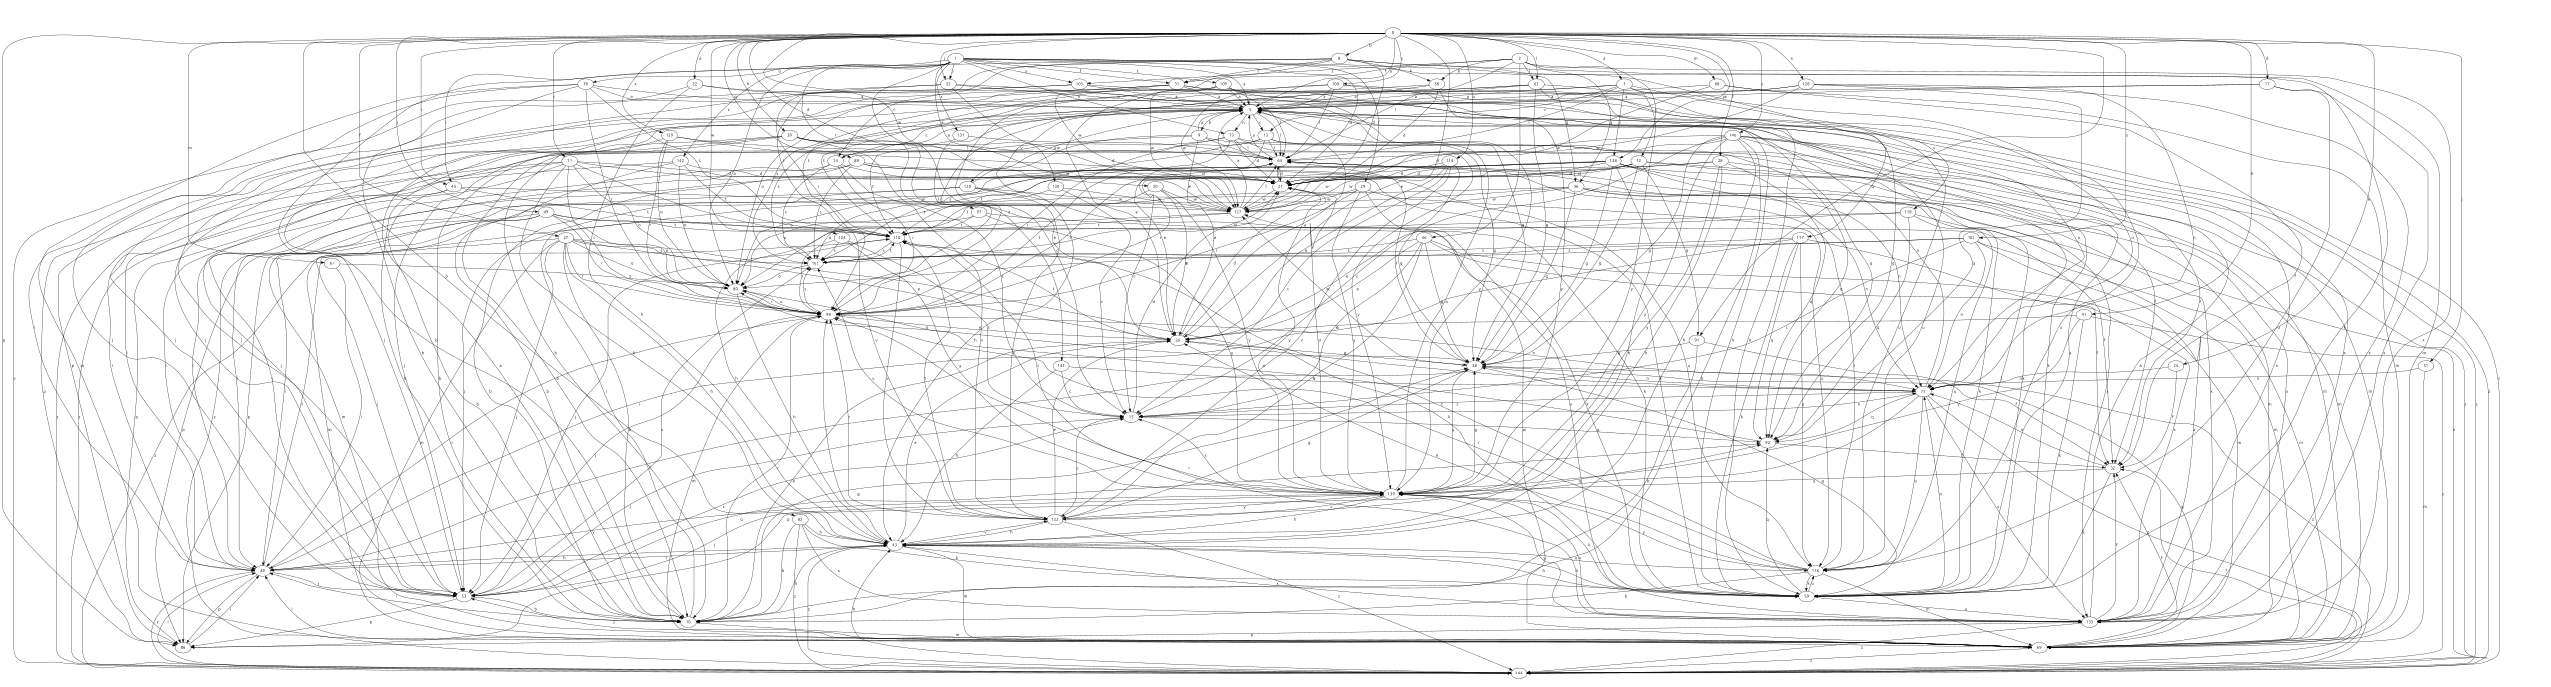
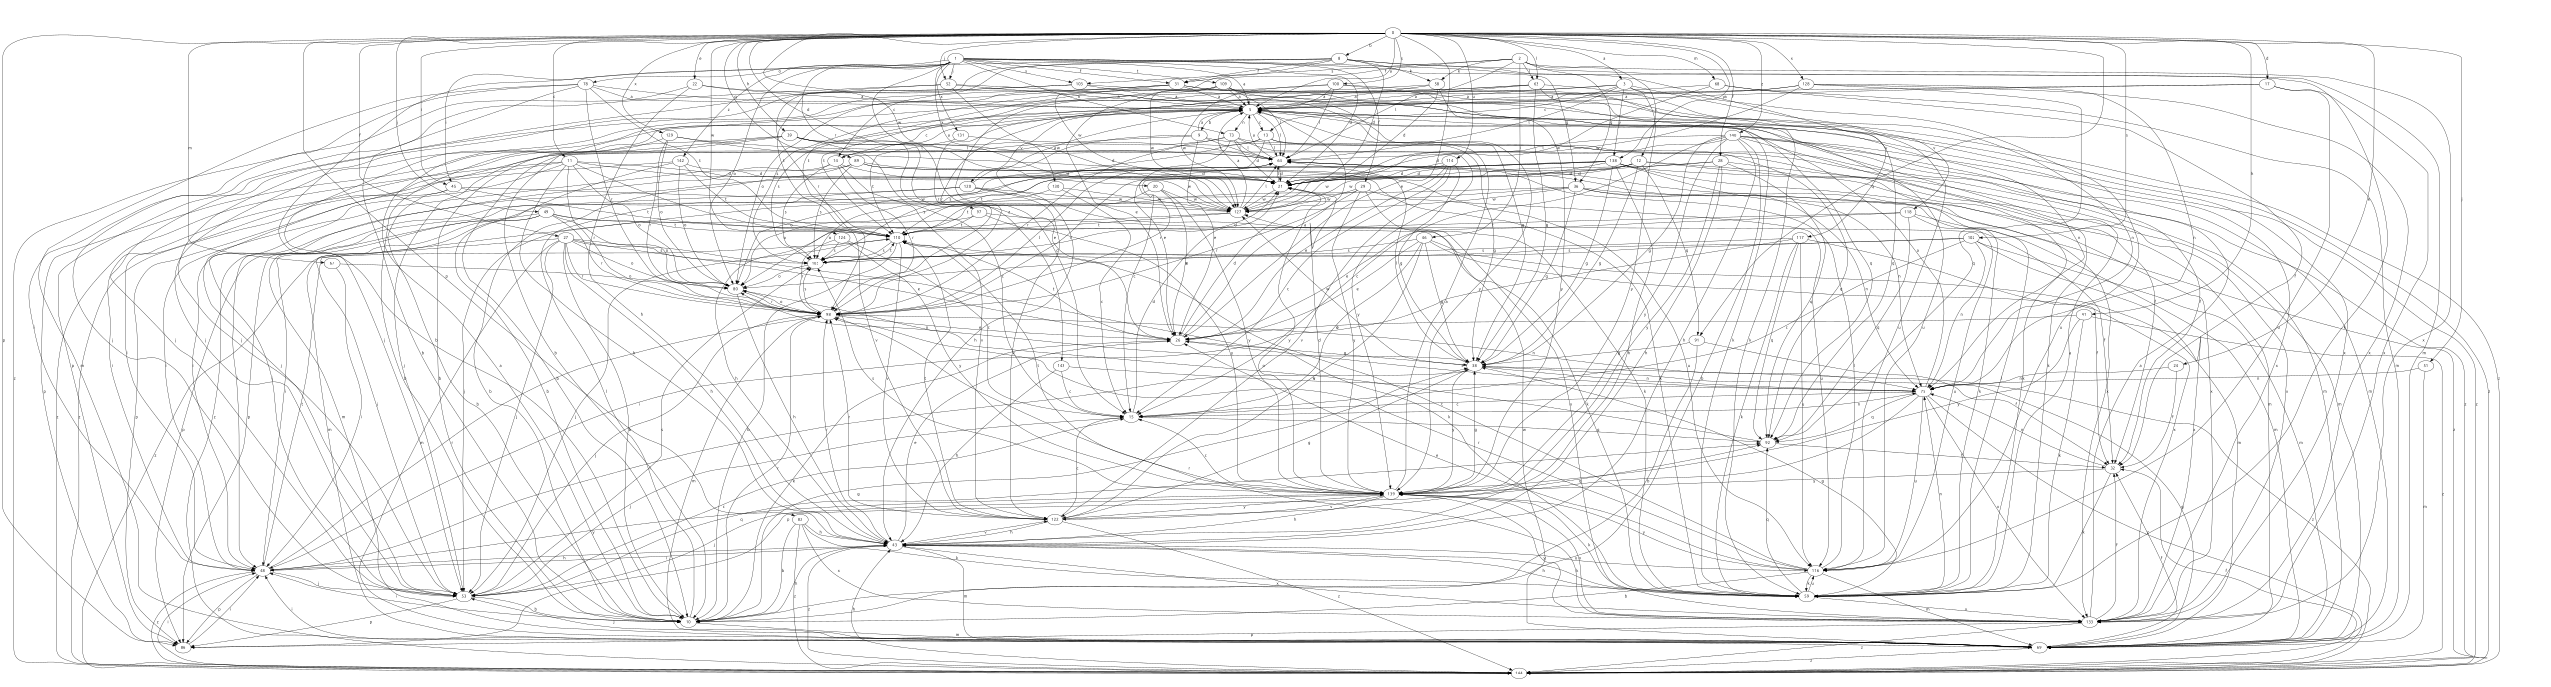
edge "122" -> "26": removed, label "e"
edge "110" -> "10": added, label "b"
